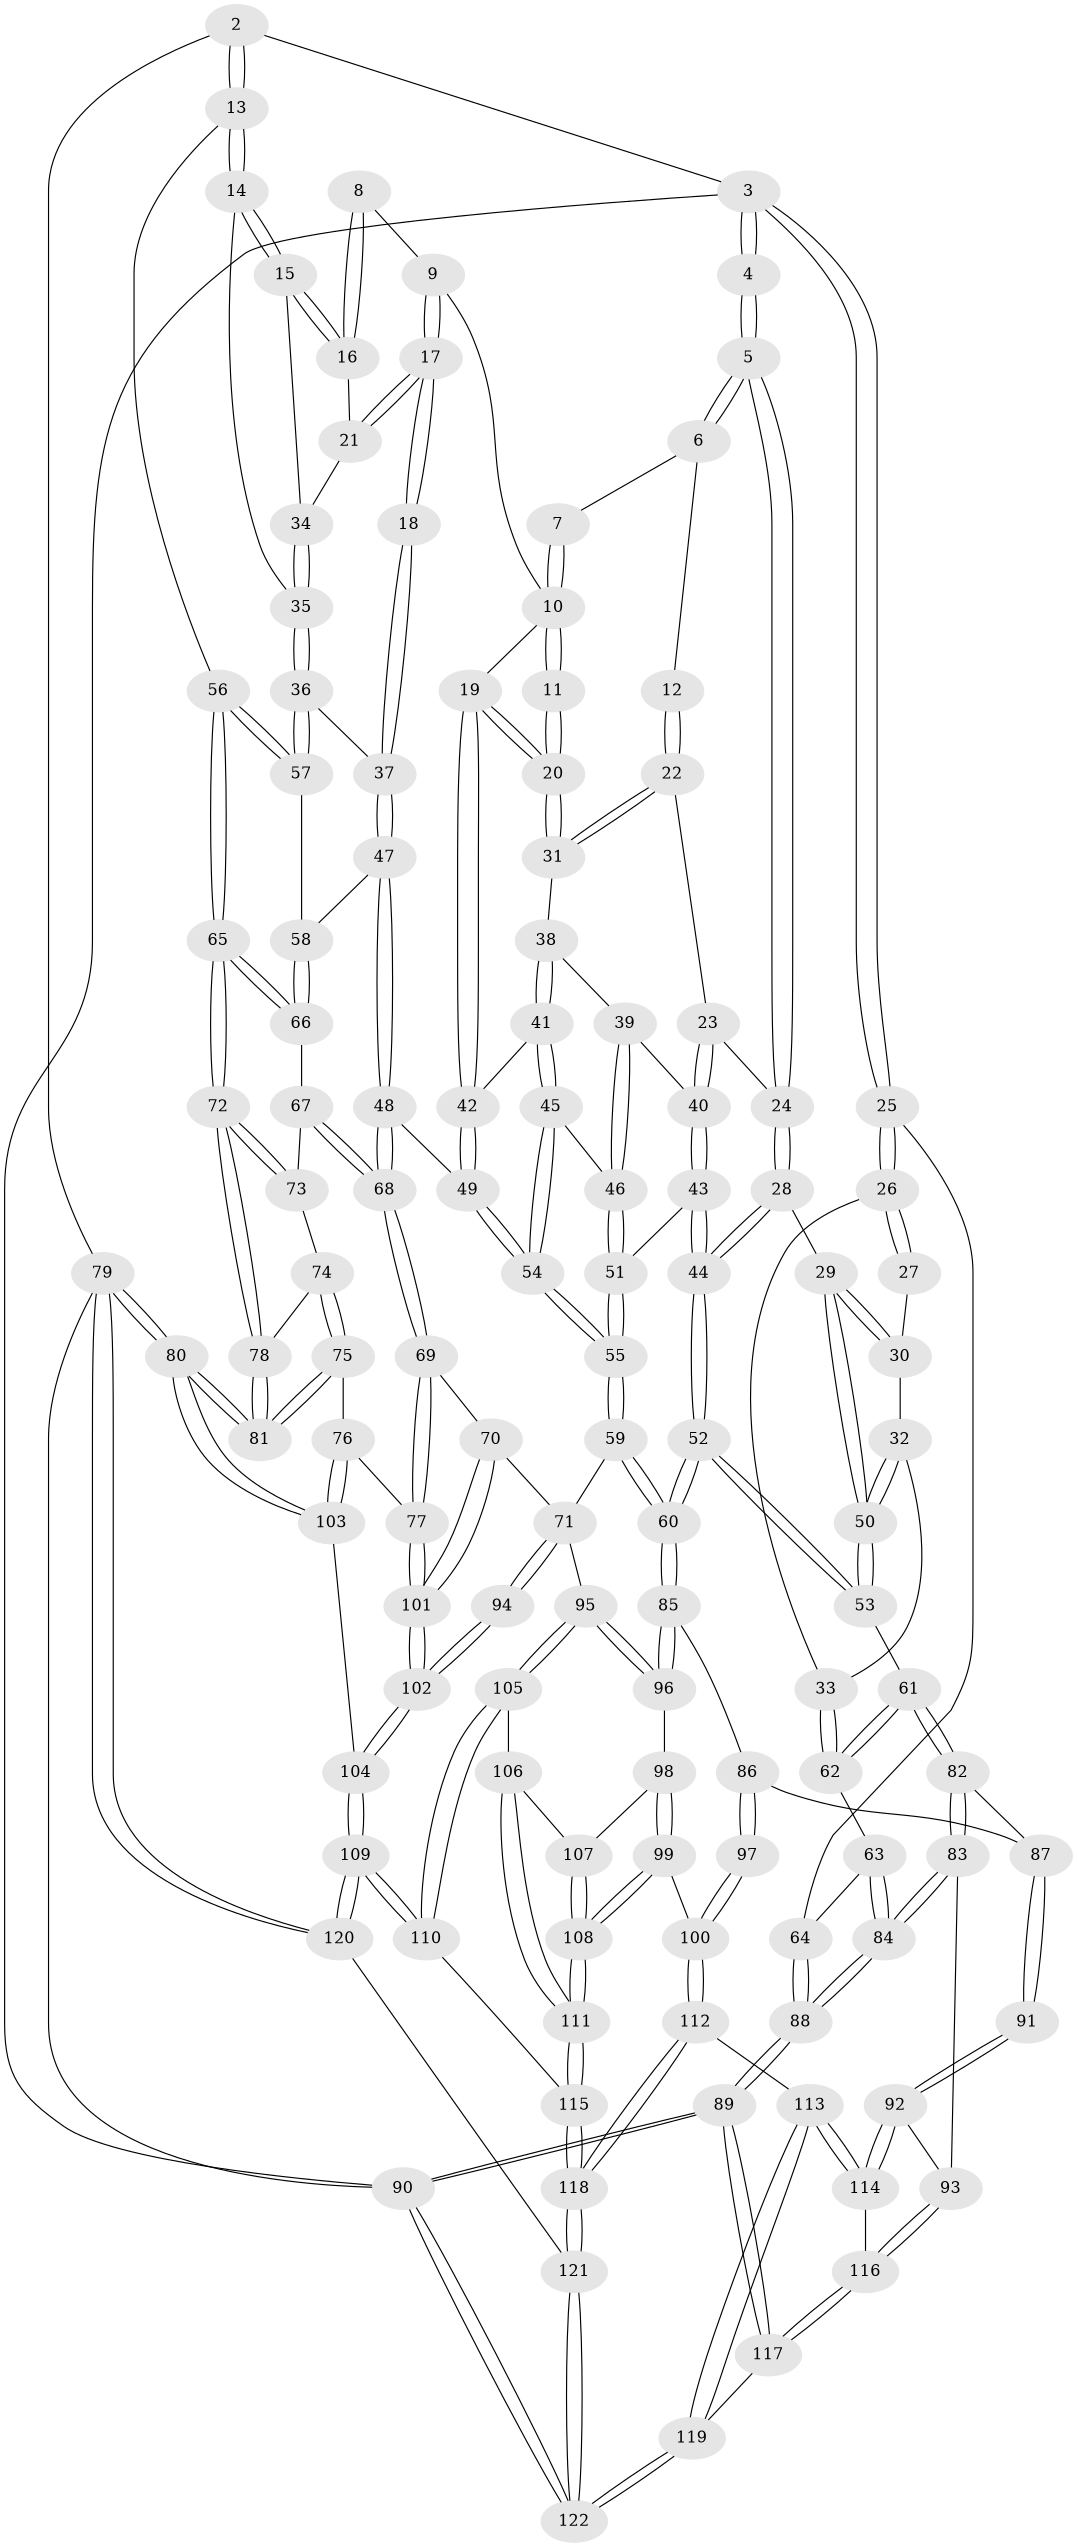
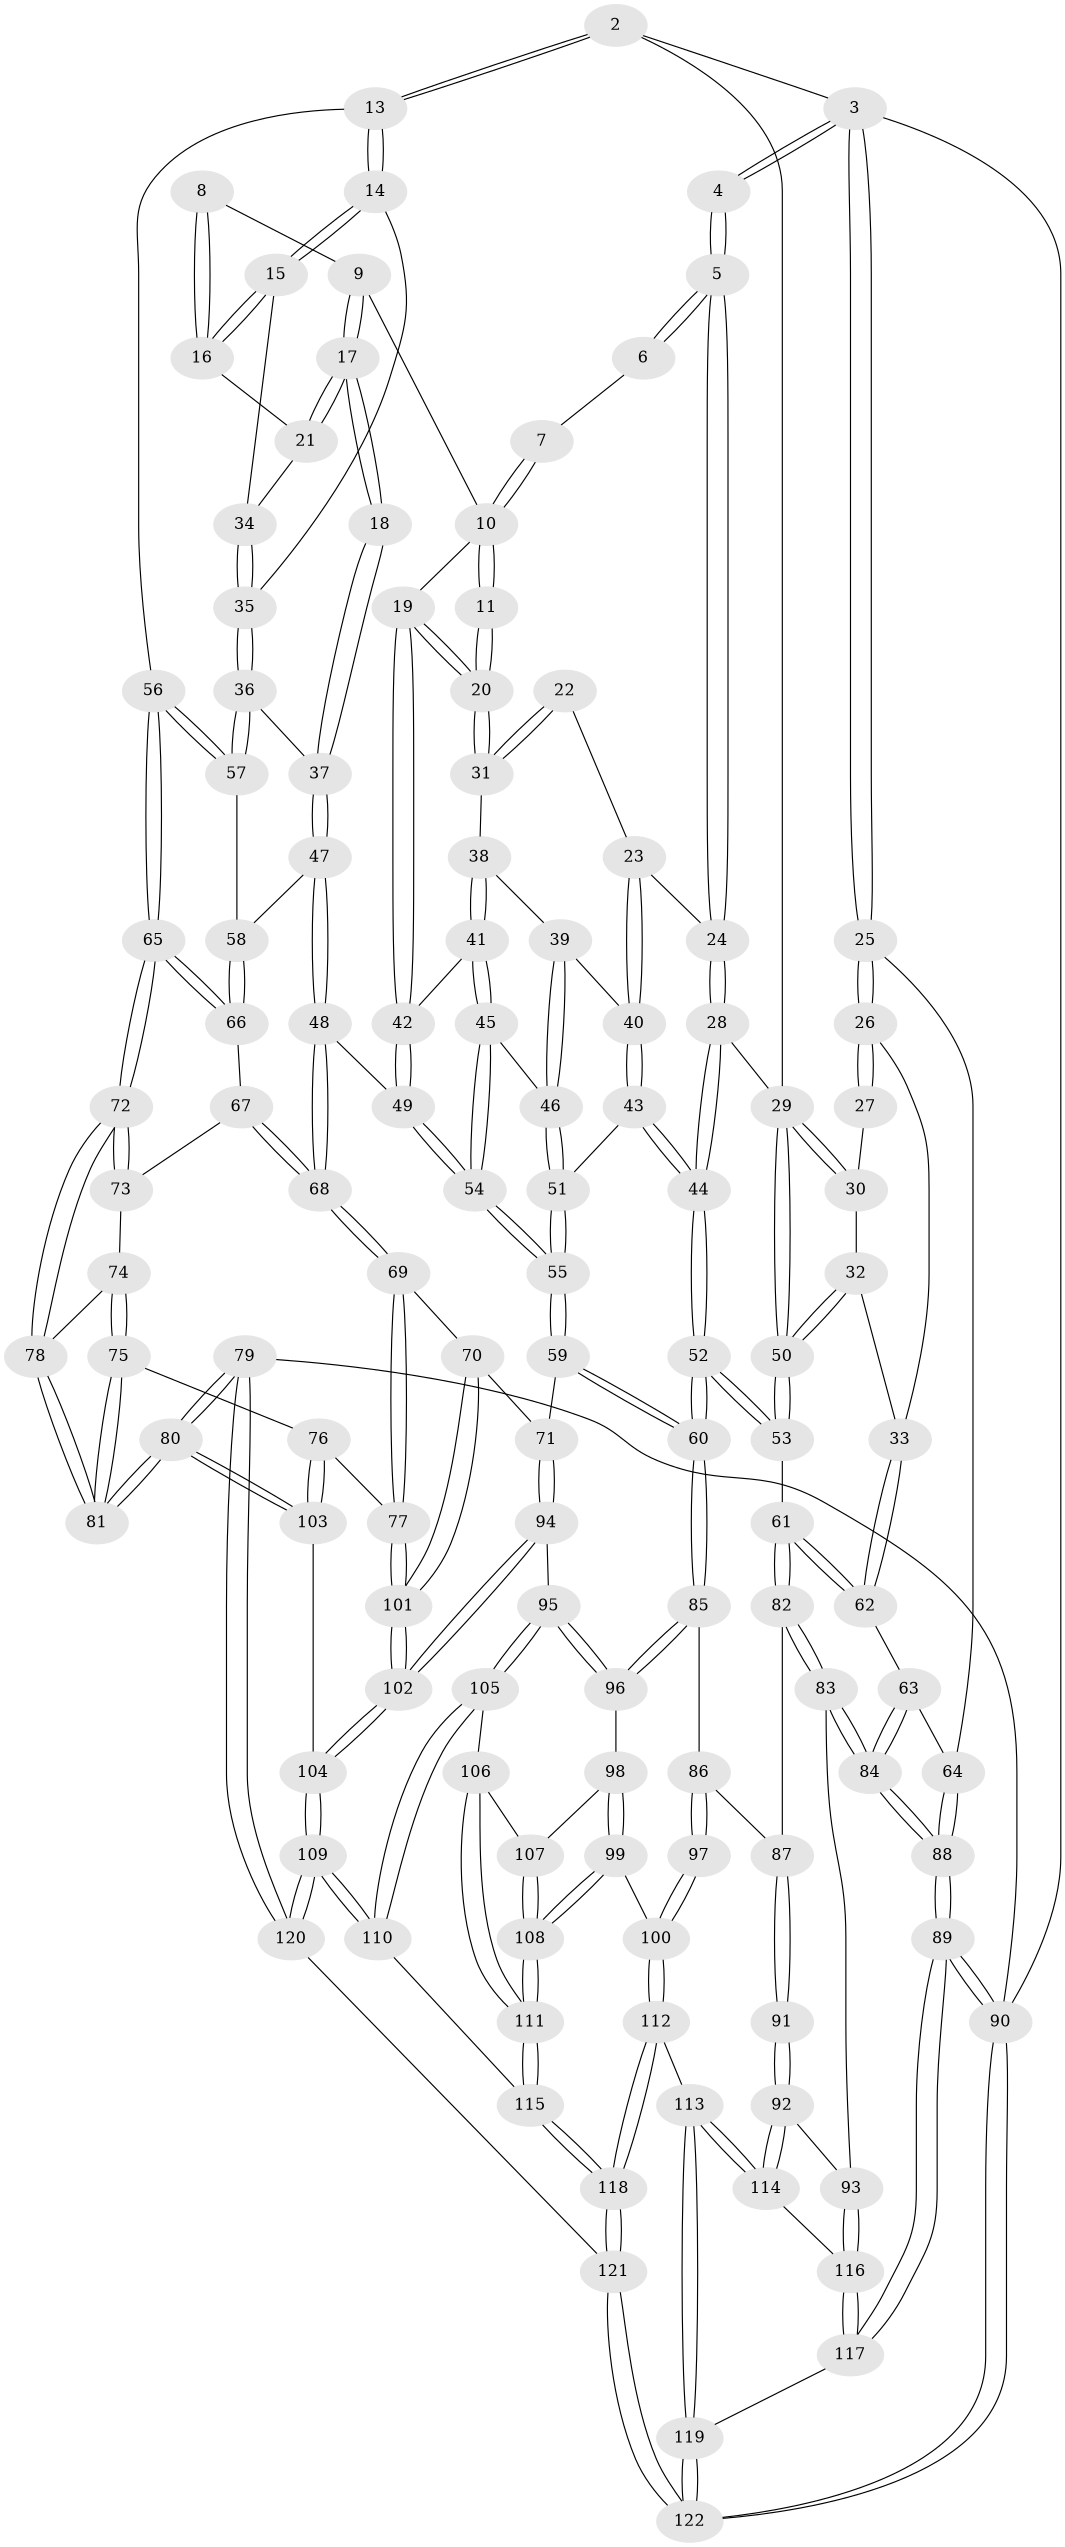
edge "2" -- "79": now "2" -- "29"
node "12": removed
edge "71" -- "95": now "94" -- "95"
